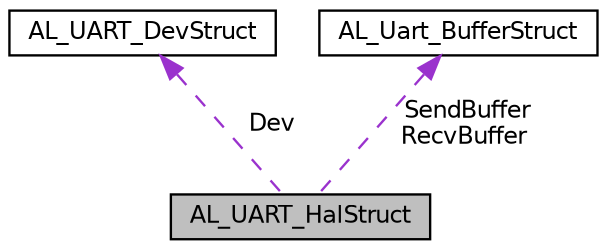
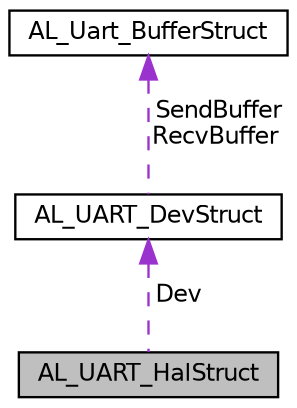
edge "AL_UART_HalStruct" -> "AL_Uart_BufferStruct": now "AL_UART_DevStruct" -> "AL_Uart_BufferStruct"
